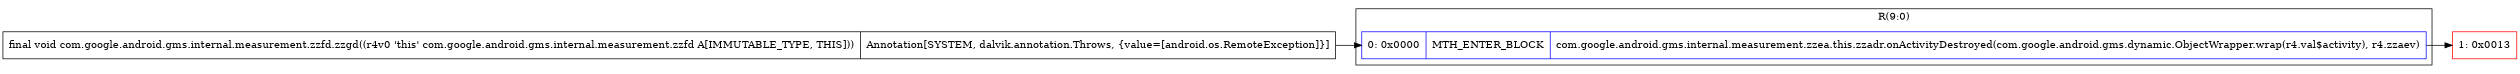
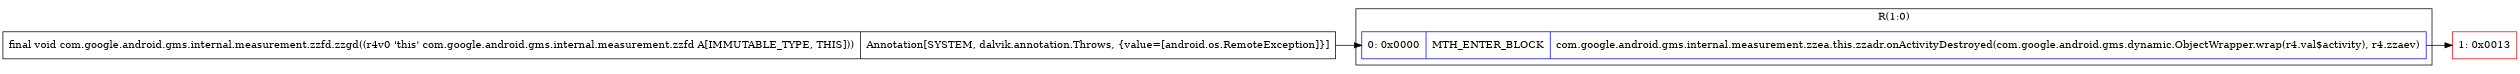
cluster "R(9:0)": label "R(9:0)" -> "R(1:0)"
